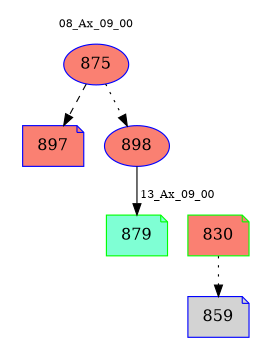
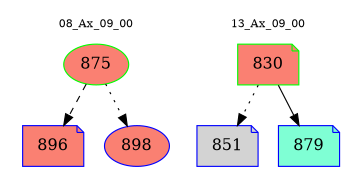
node "875": color blue -> green
node "897": label "897" -> "896"
edge "898" -> "879": now "830" -> "879"
node "879": color green -> blue
node "859": label "859" -> "851"
